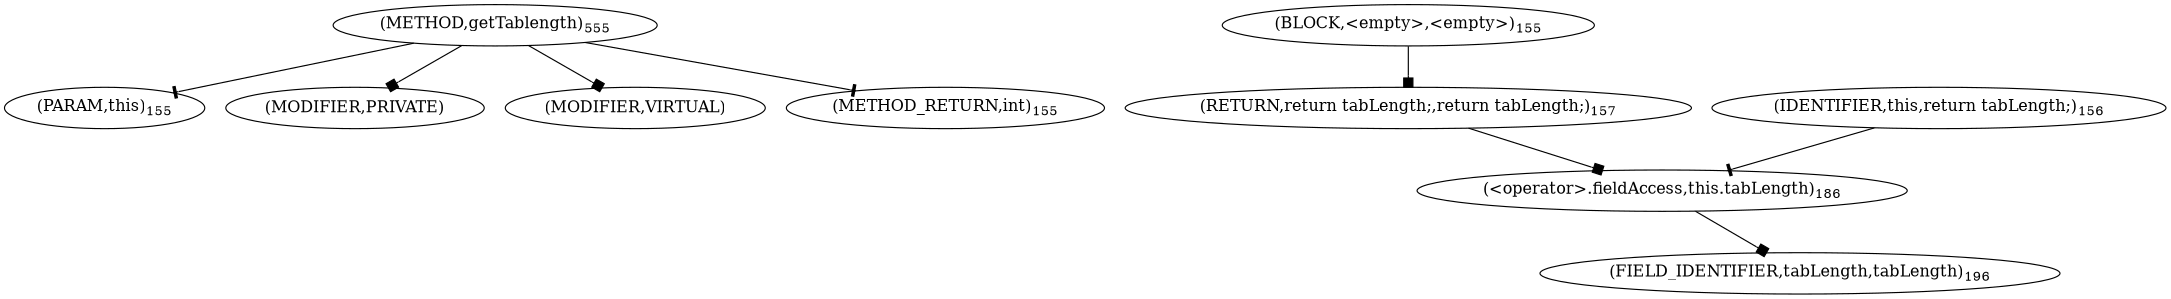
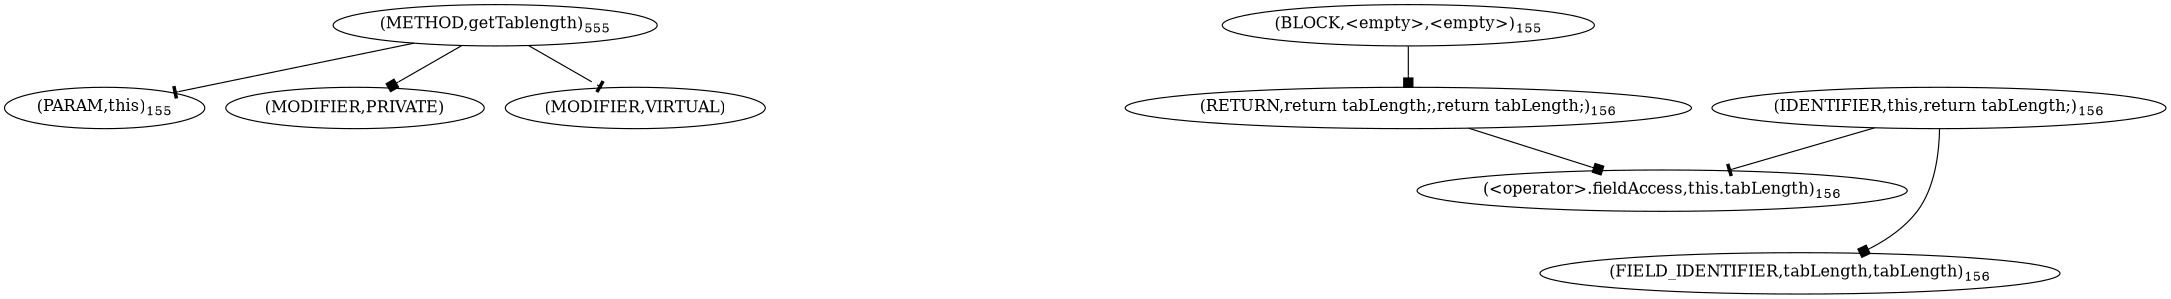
edge "(METHOD,getTablength)" -> "(MODIFIER,VIRTUAL)": arrowhead box -> tee
node "(RETURN,return tabLength;,return tabLength;)": text "157" -> "156"
node "(METHOD_RETURN,int)": removed
node "(<operator>.fieldAccess,this.tabLength)": text "186" -> "156"
edge "(<operator>.fieldAccess,this.tabLength)" -> "(FIELD_IDENTIFIER,tabLength,tabLength)": now "(IDENTIFIER,this,return tabLength;)" -> "(FIELD_IDENTIFIER,tabLength,tabLength)"
node "(FIELD_IDENTIFIER,tabLength,tabLength)": text "196" -> "156"
